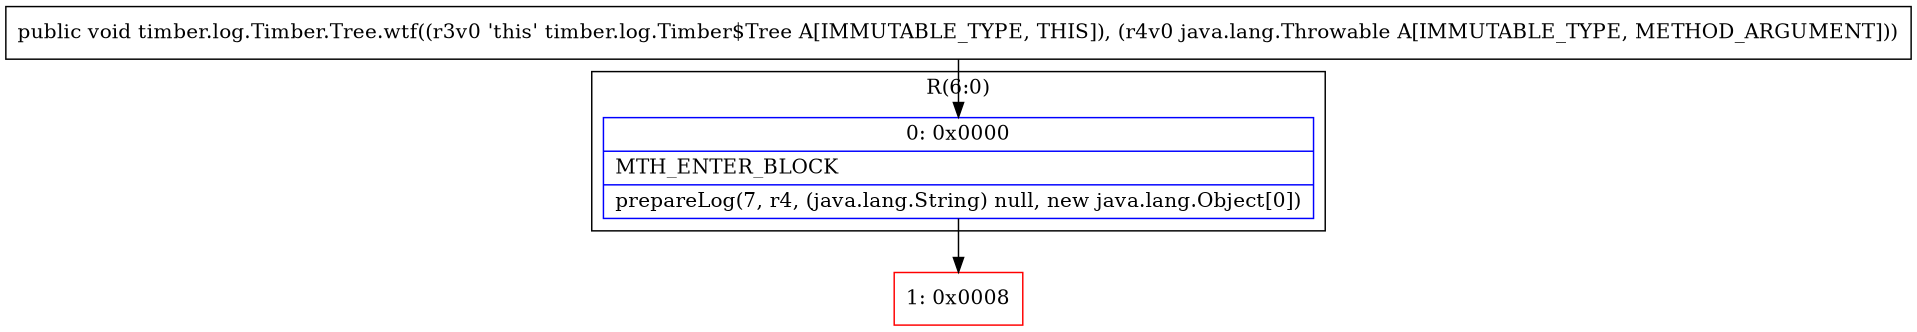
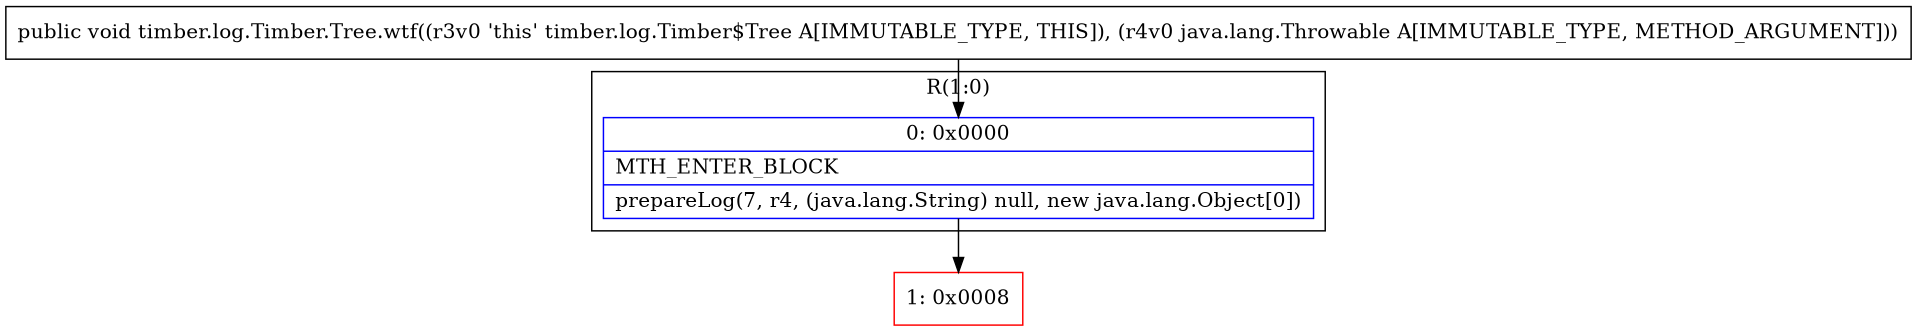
cluster "R(6:0)": label "R(6:0)" -> "R(1:0)"
